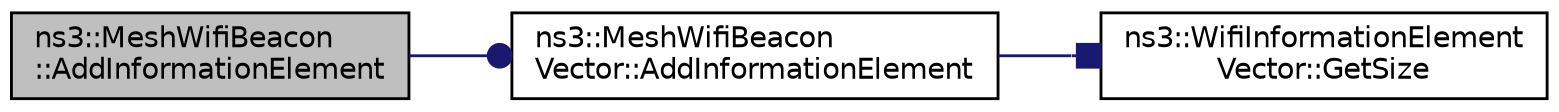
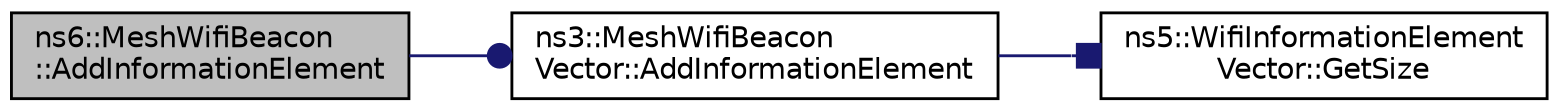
node "ns3::MeshWifiBeacon ::AddInformationElement": label "ns3::MeshWifiBeacon ::AddInformationElement" -> "ns6::MeshWifiBeacon ::AddInformationElement"
node "ns3::WifiInformationElement Vector::GetSize": label "ns3::WifiInformationElement Vector::GetSize" -> "ns5::WifiInformationElement Vector::GetSize"
